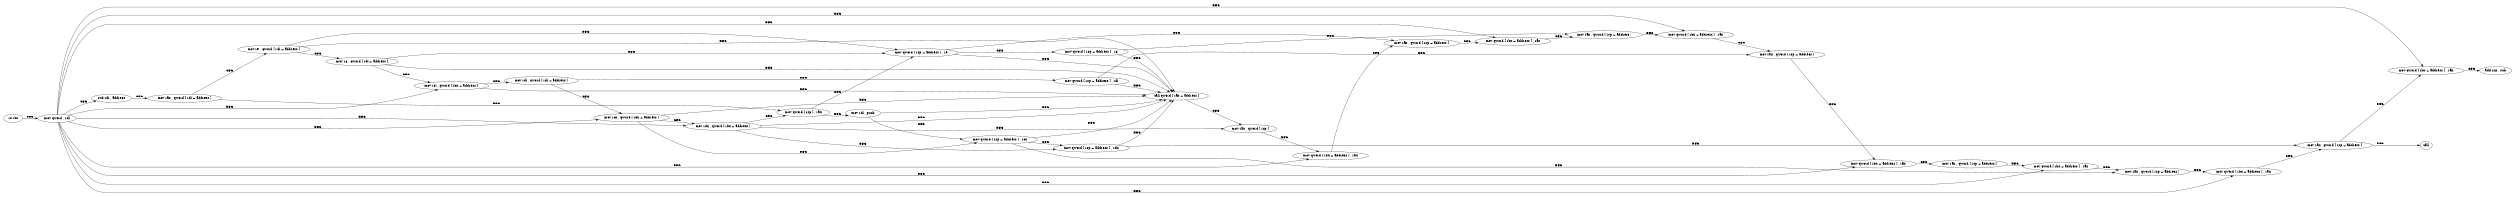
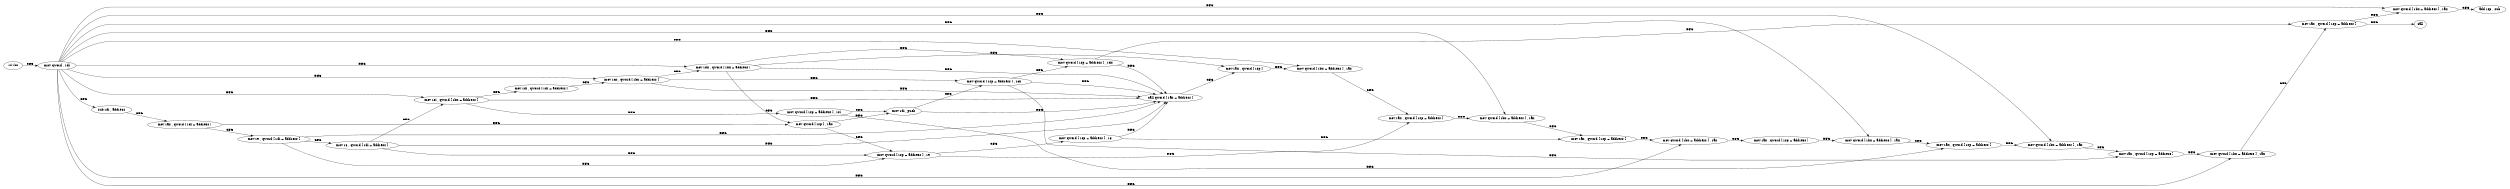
edge "mov qword [ rsp + address ] , r9" -> "call qword [ rax + address ]": removed, label "DFG"
node "mov qword [ rsp + address ] , rdi": removed
node "mov qword [ rsp + address ] , rsi": added
